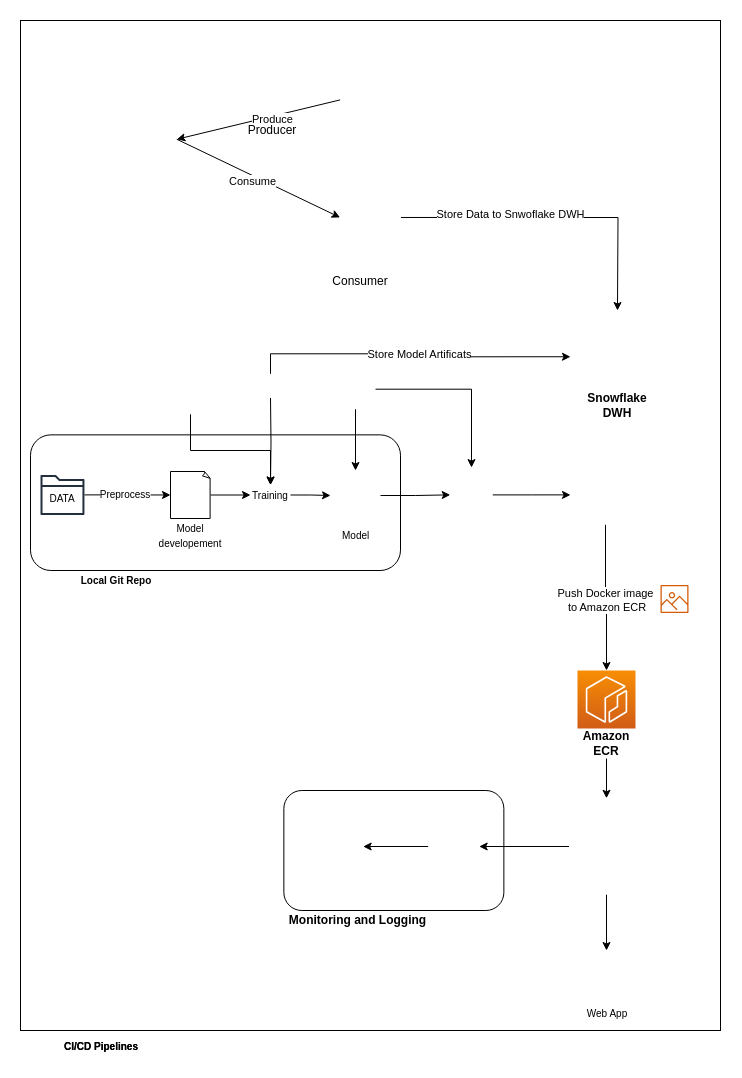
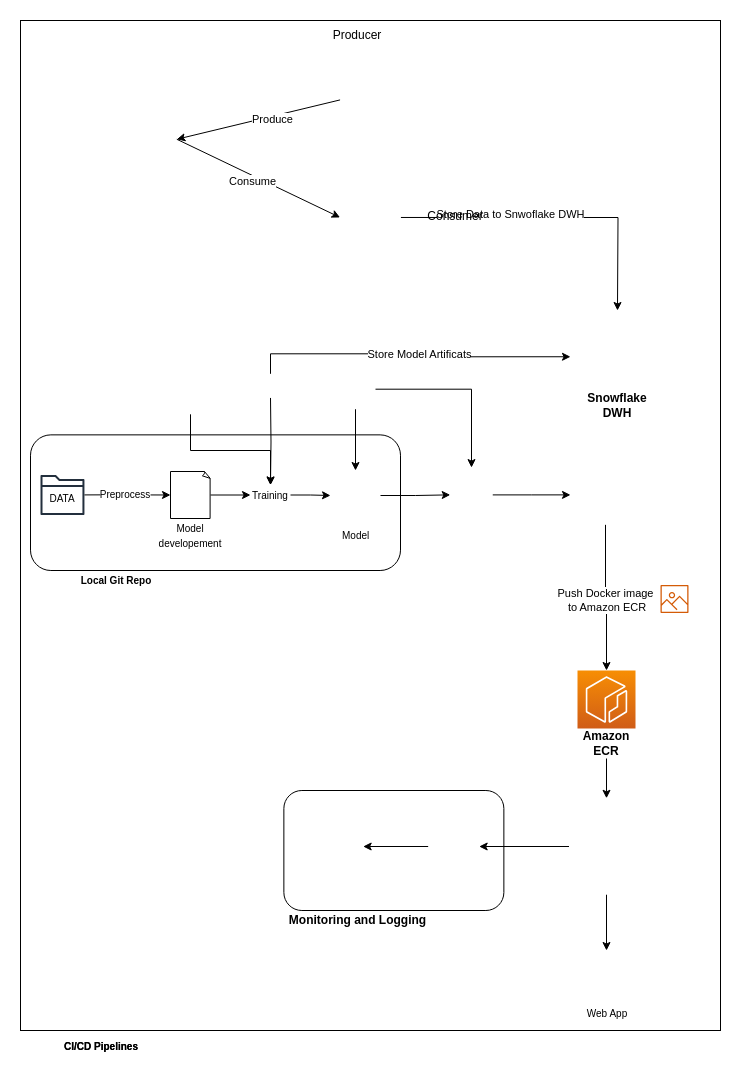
node "Producer": moved (273, 131) -> (358, 36)
node "Consumer": moved (361, 282) -> (456, 217)
